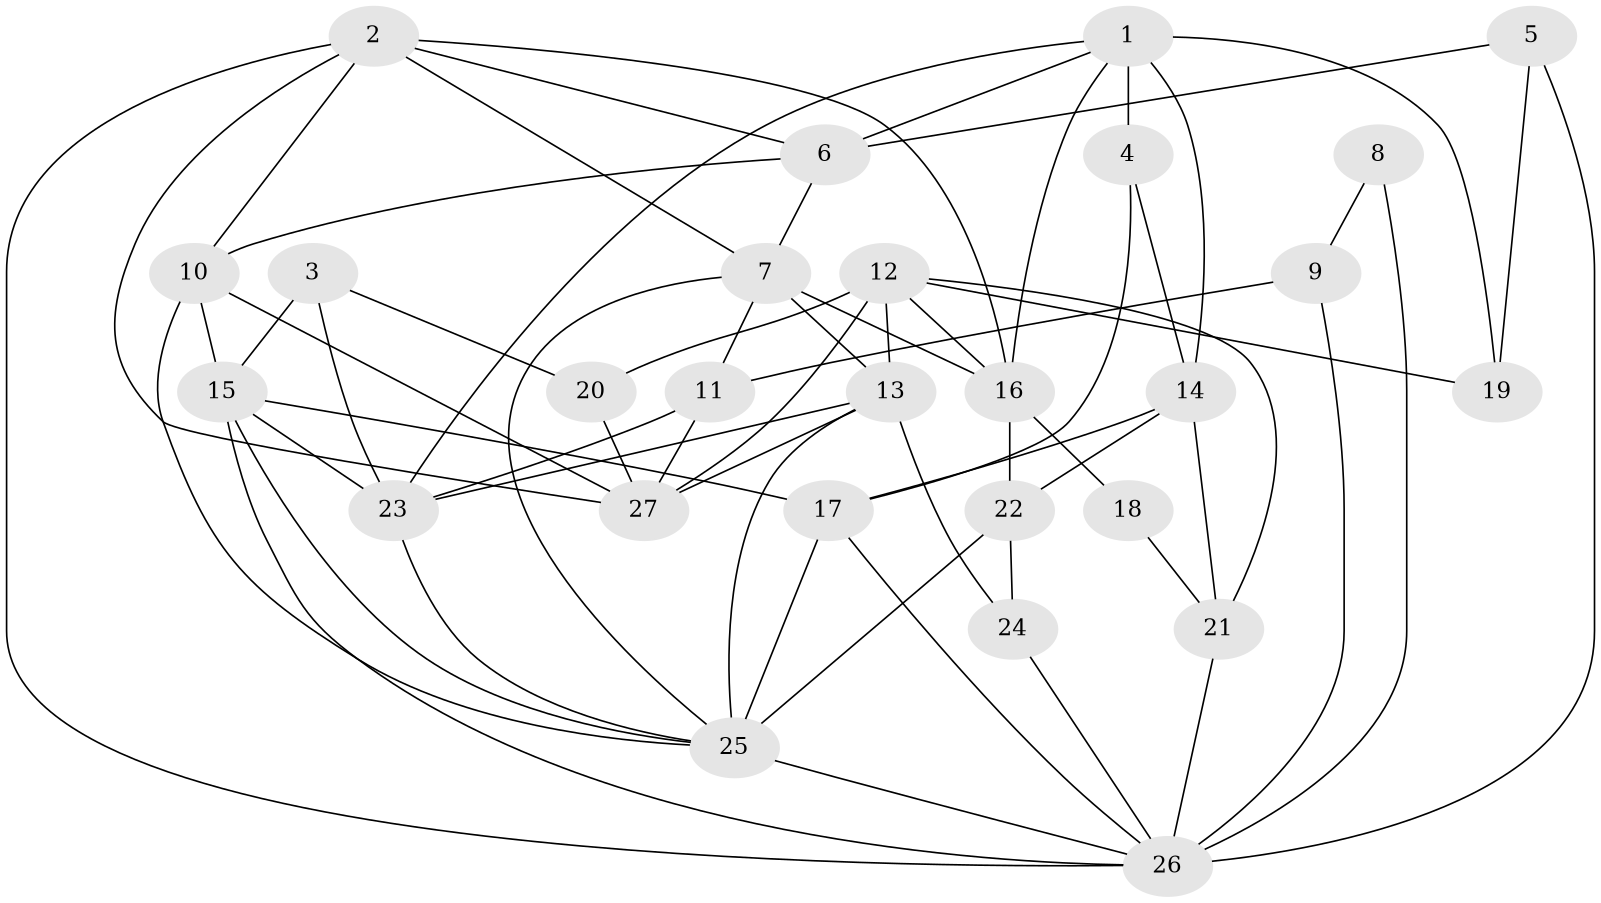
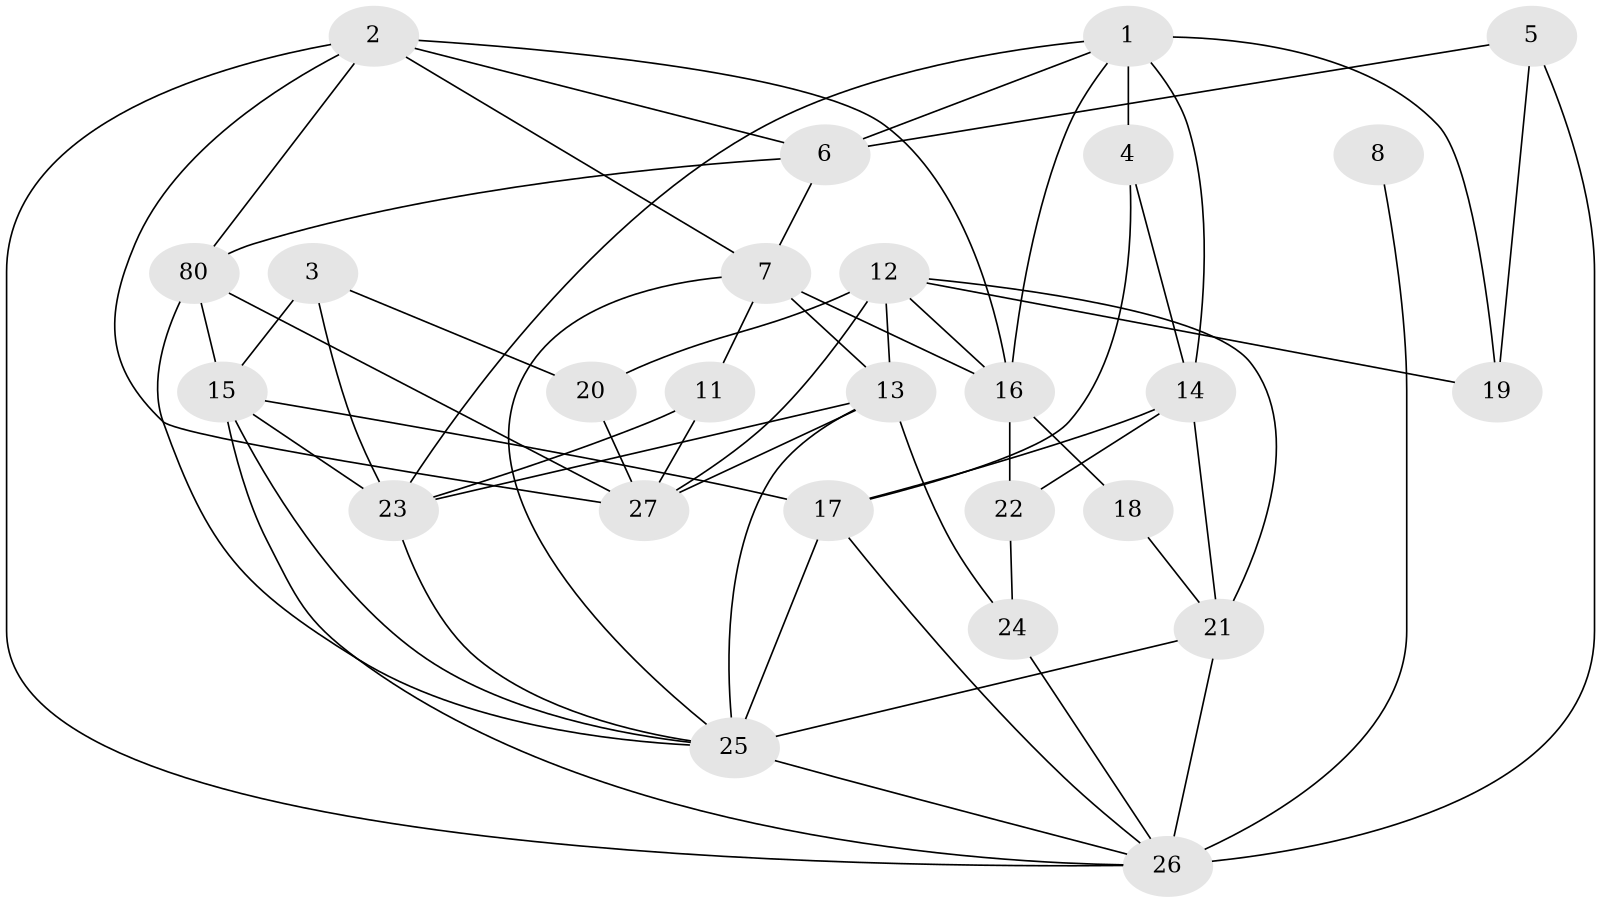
node "10": label "10" -> "80"
node "9": removed
edge "22" -- "25": now "21" -- "25"
